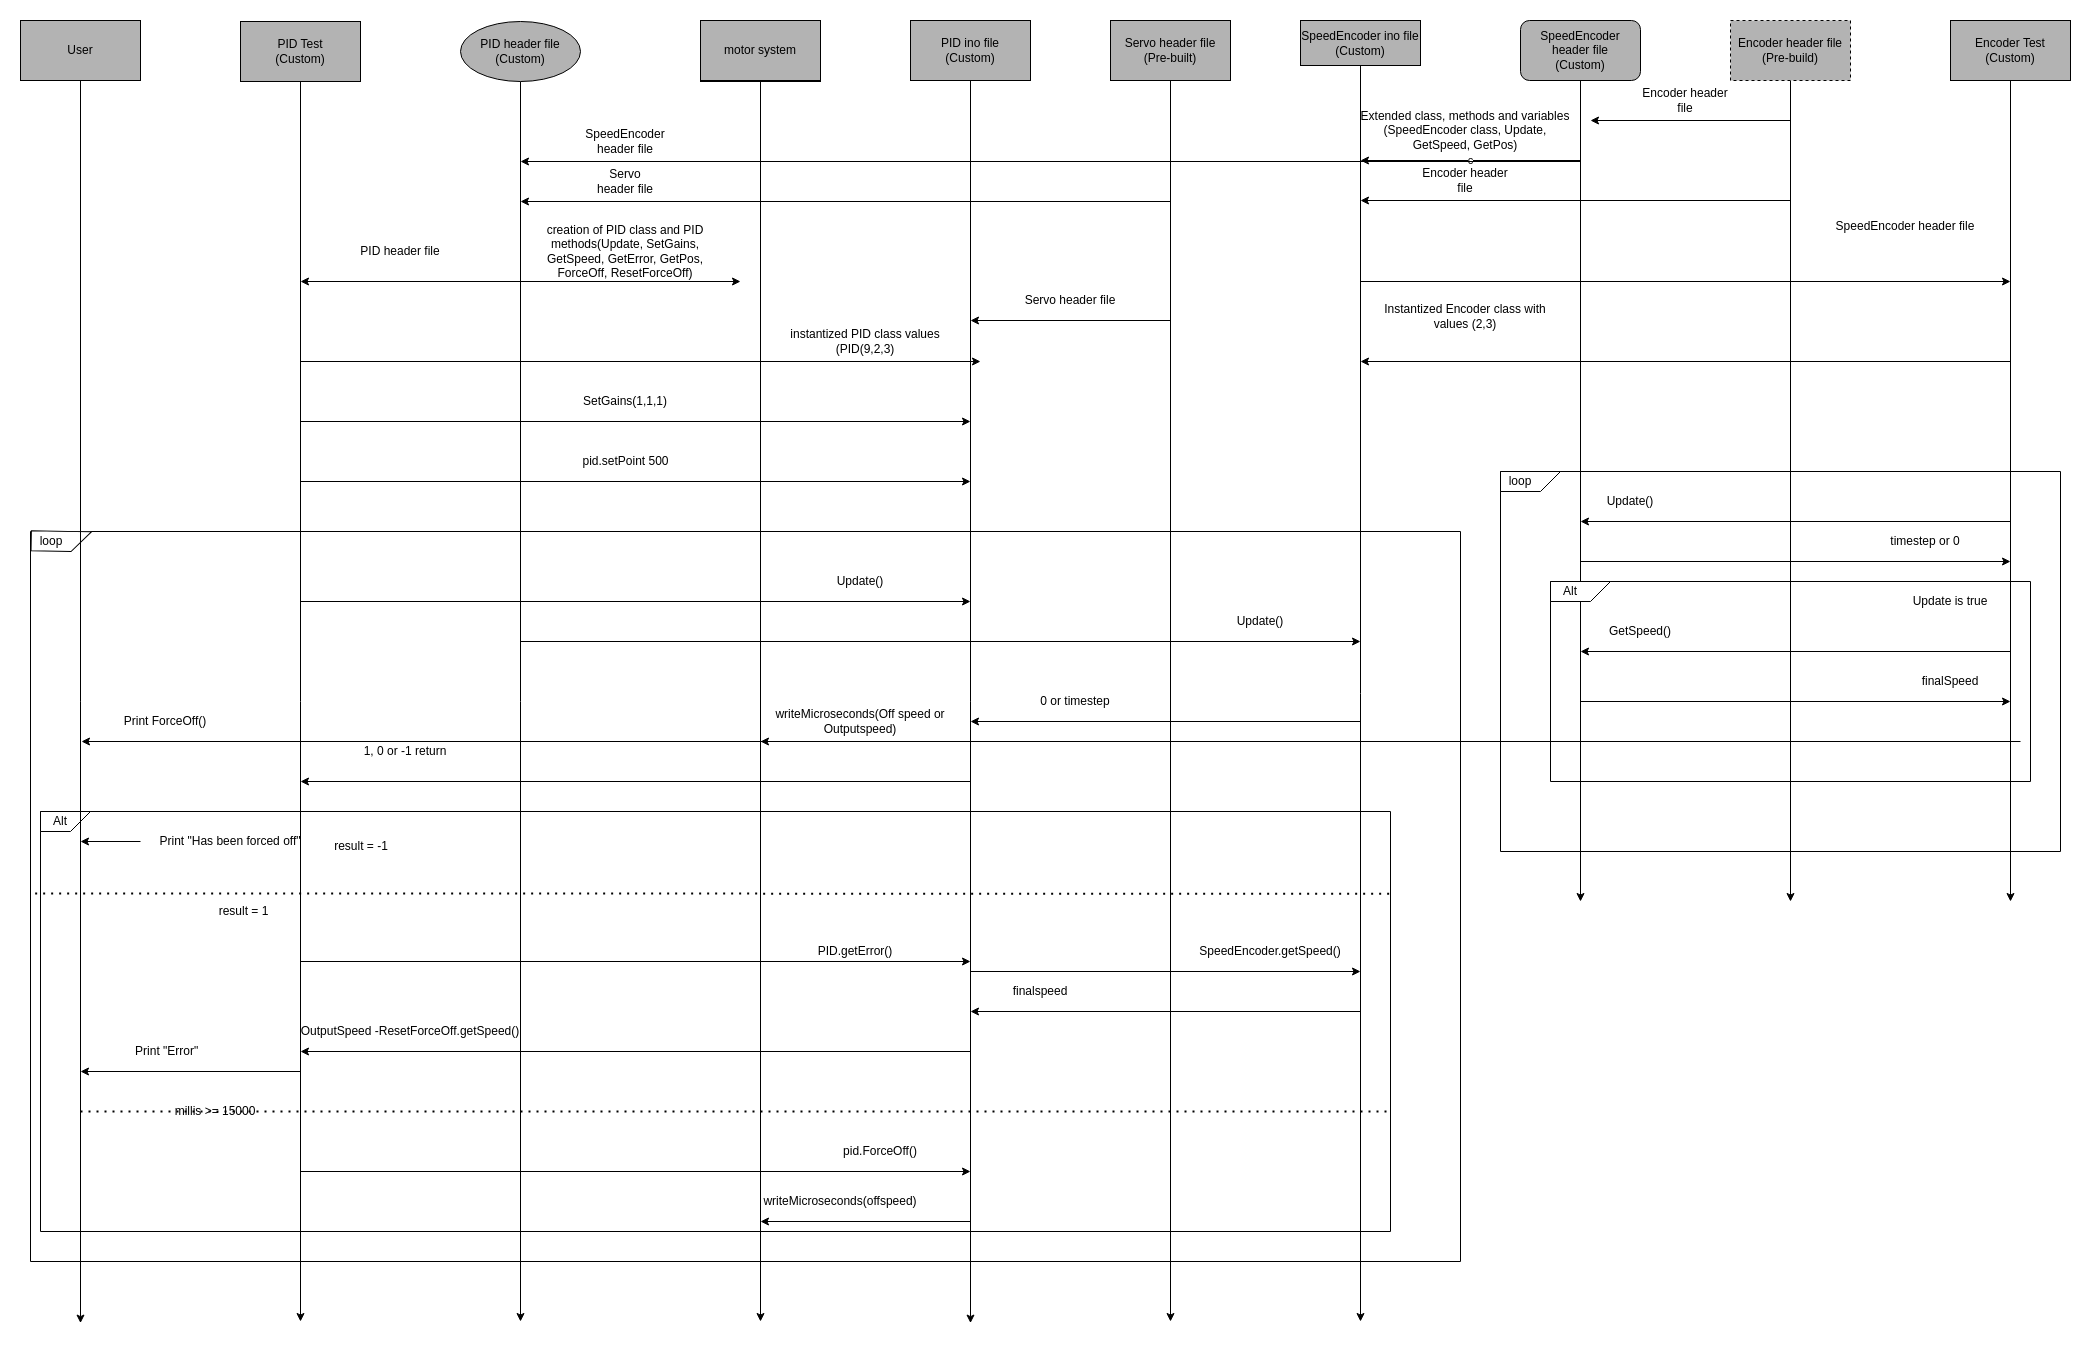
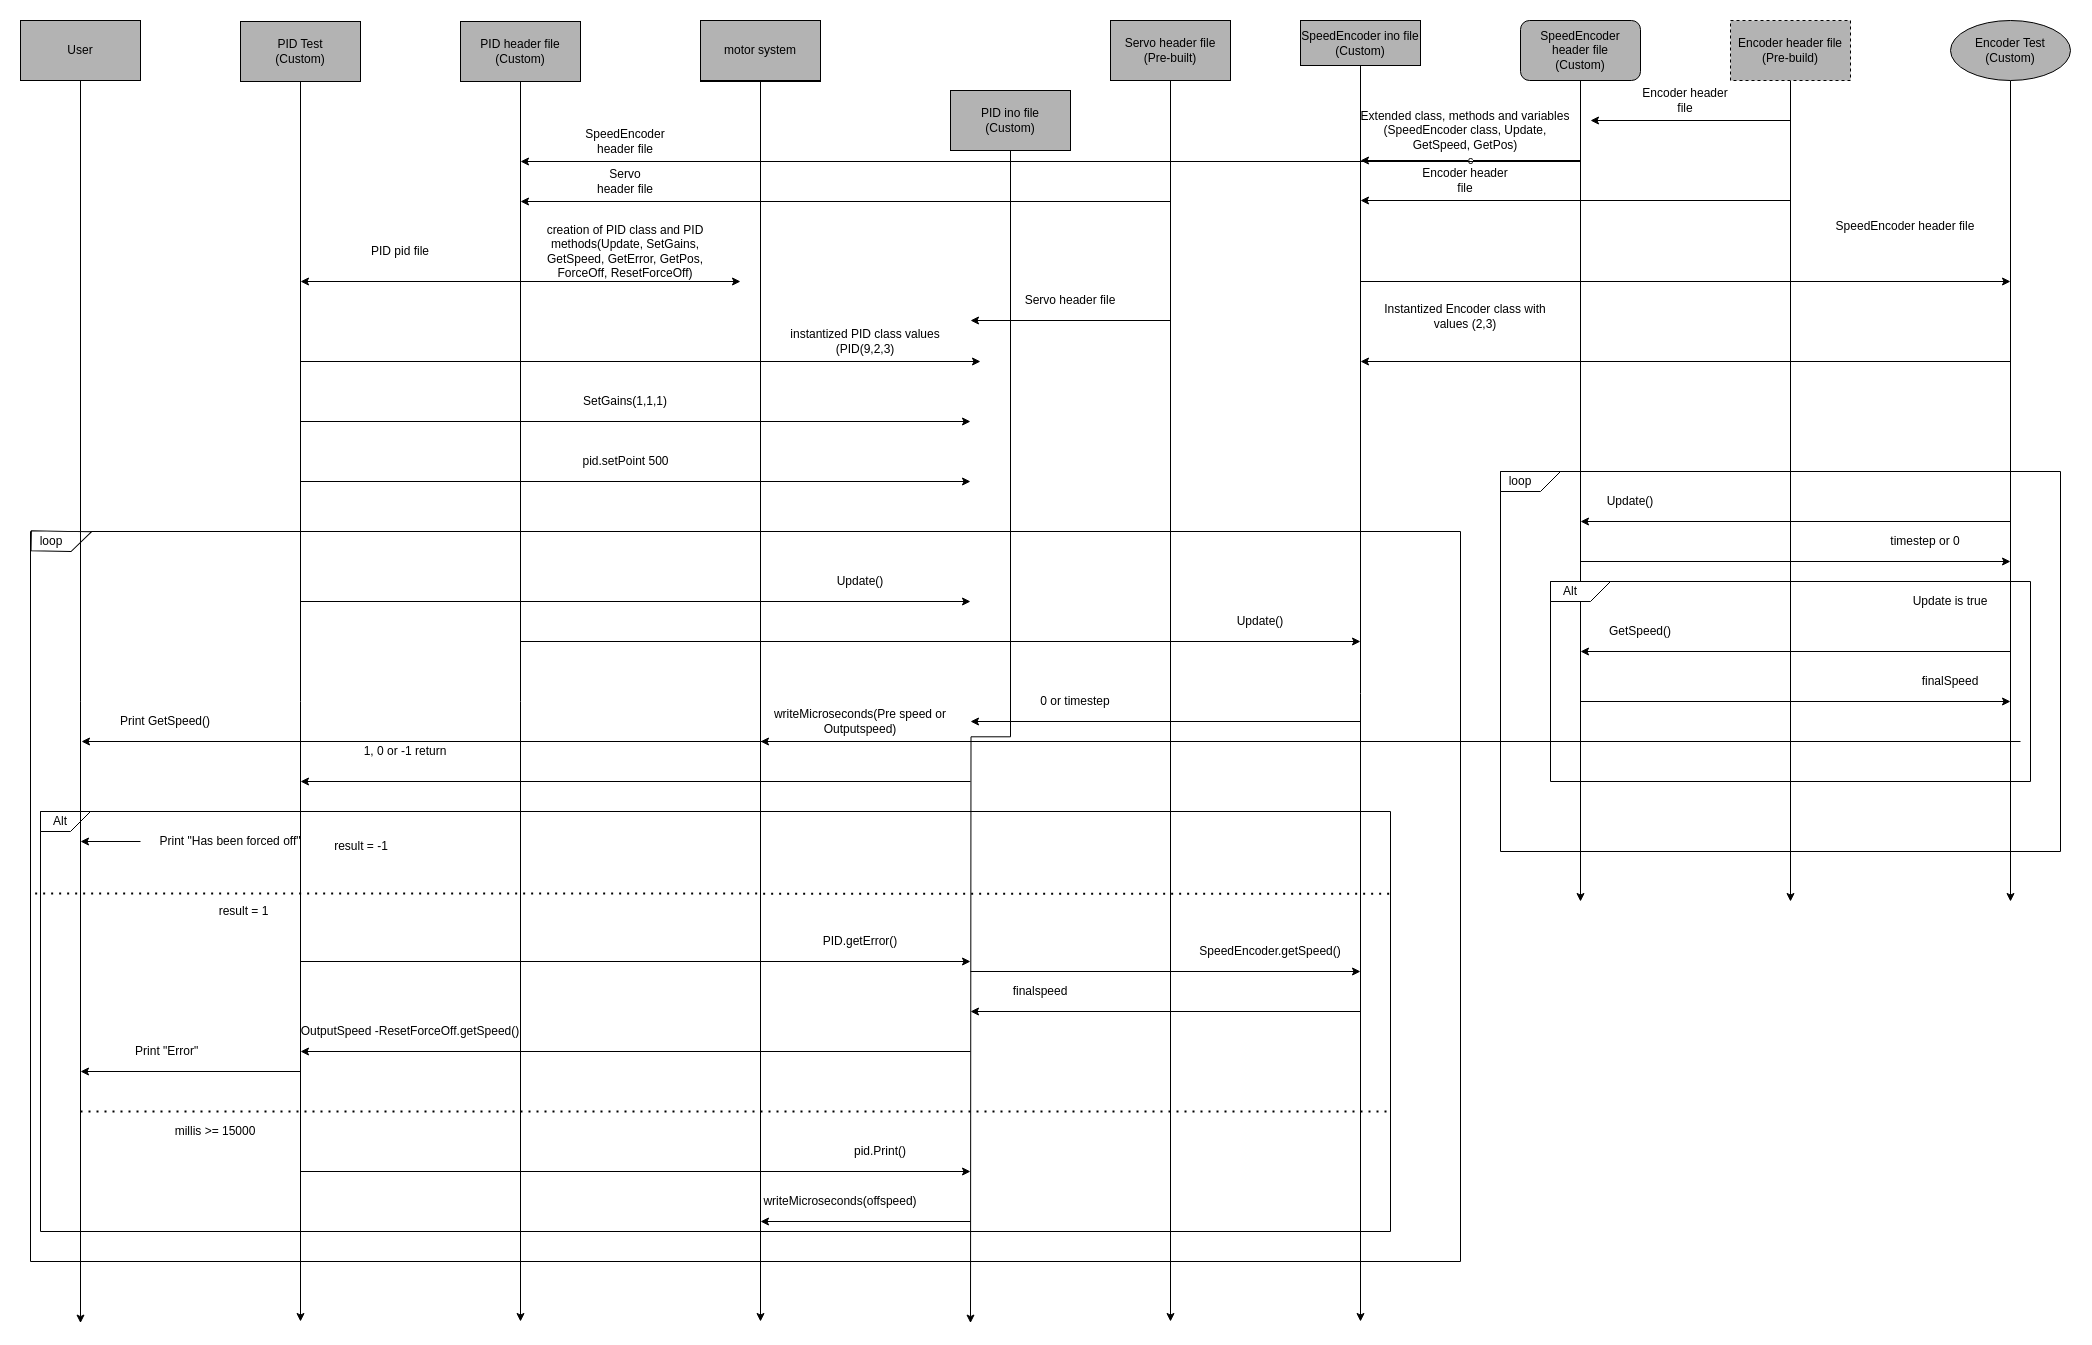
node "PID ino file (Custom)": moved (971, 51) -> (1011, 121)
node "Encoder Test (Custom)": shape rectangle -> ellipse
node "PID header file (Custom)": shape ellipse -> rectangle
node "PID header file": label "PID header file" -> "PID pid file"
node "Print ForceOff()": label "Print ForceOff()" -> "Print GetSpeed()"
node "writeMicroseconds(Off speed or Outputspeed)": label "writeMicroseconds(Off speed or Outputspeed)" -> "writeMicroseconds(Pre speed or Outputspeed)"
node "PID.getError()": moved (856, 952) -> (861, 942)
node "millis >= 15000": moved (216, 1112) -> (216, 1132)
node "pid.ForceOff()": label "pid.ForceOff()" -> "pid.Print()"
